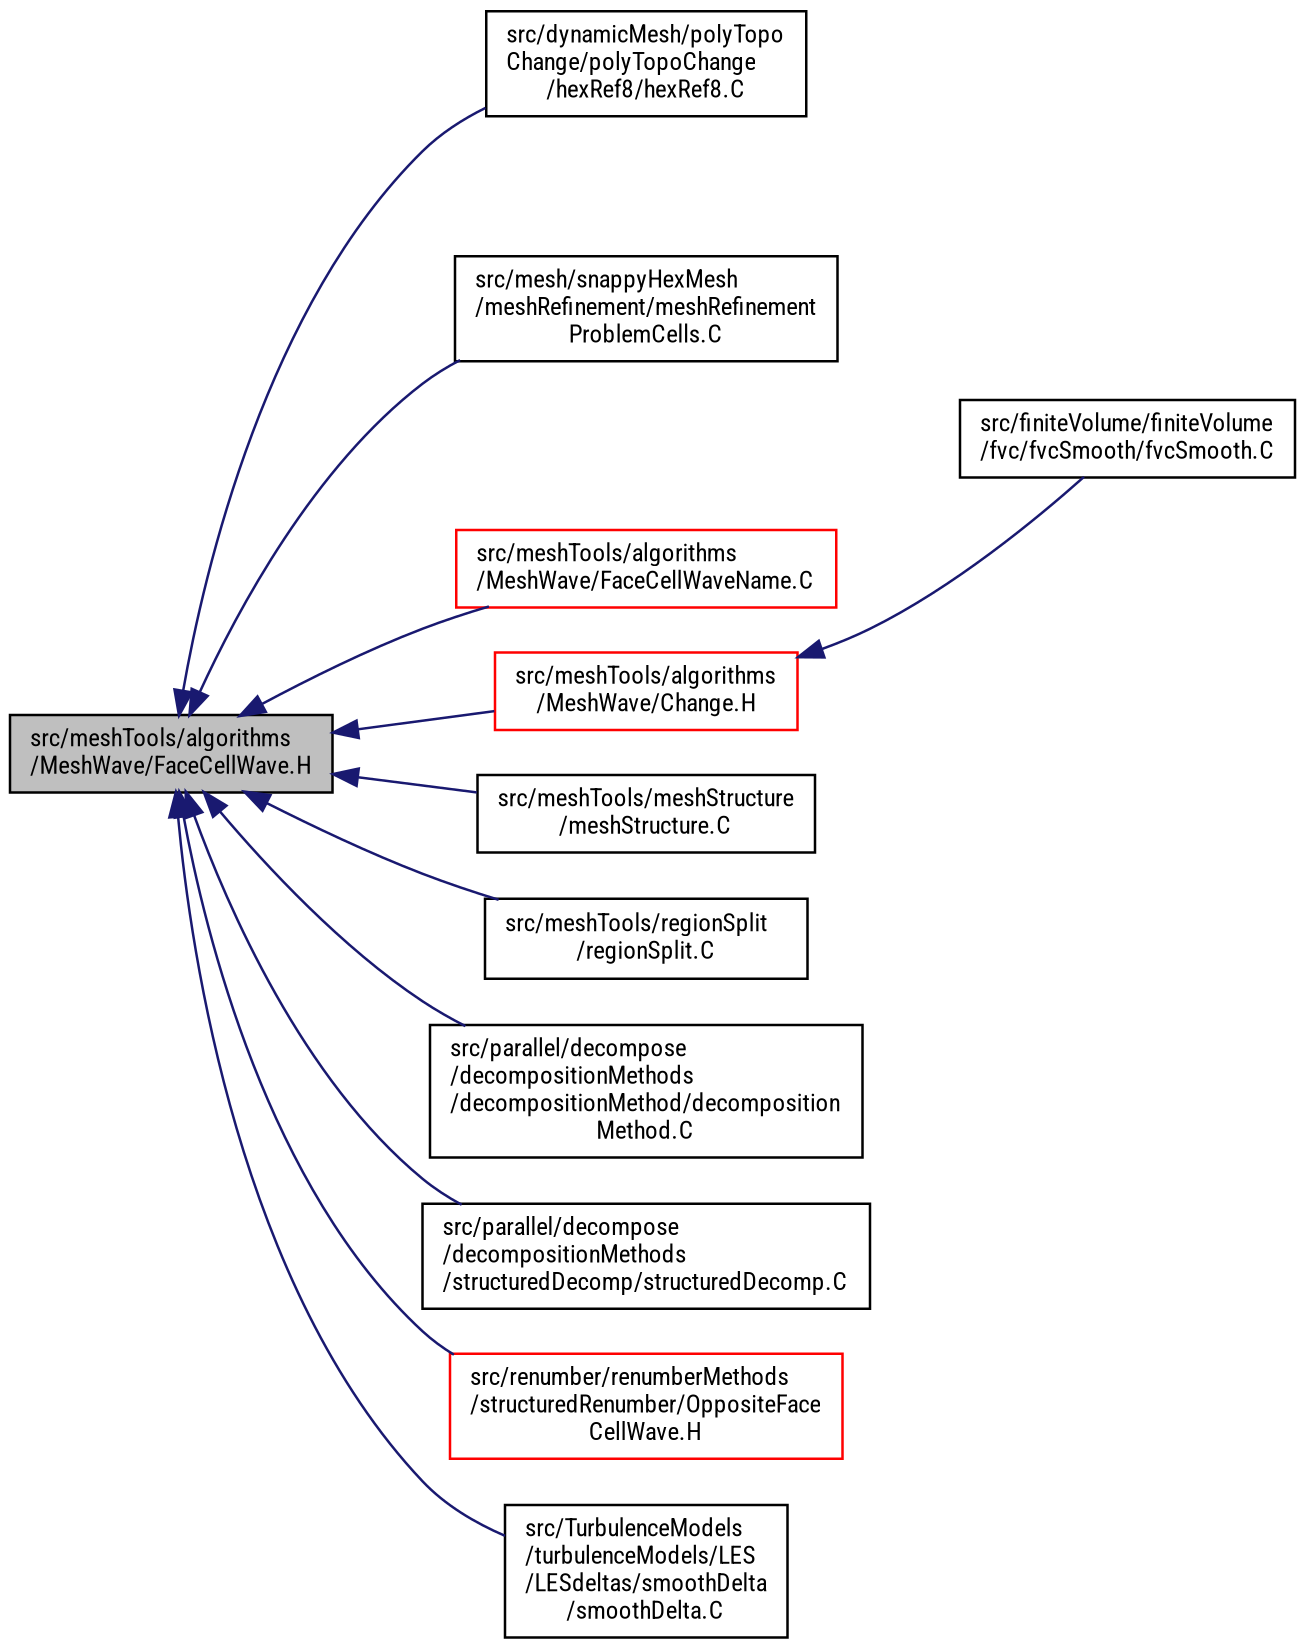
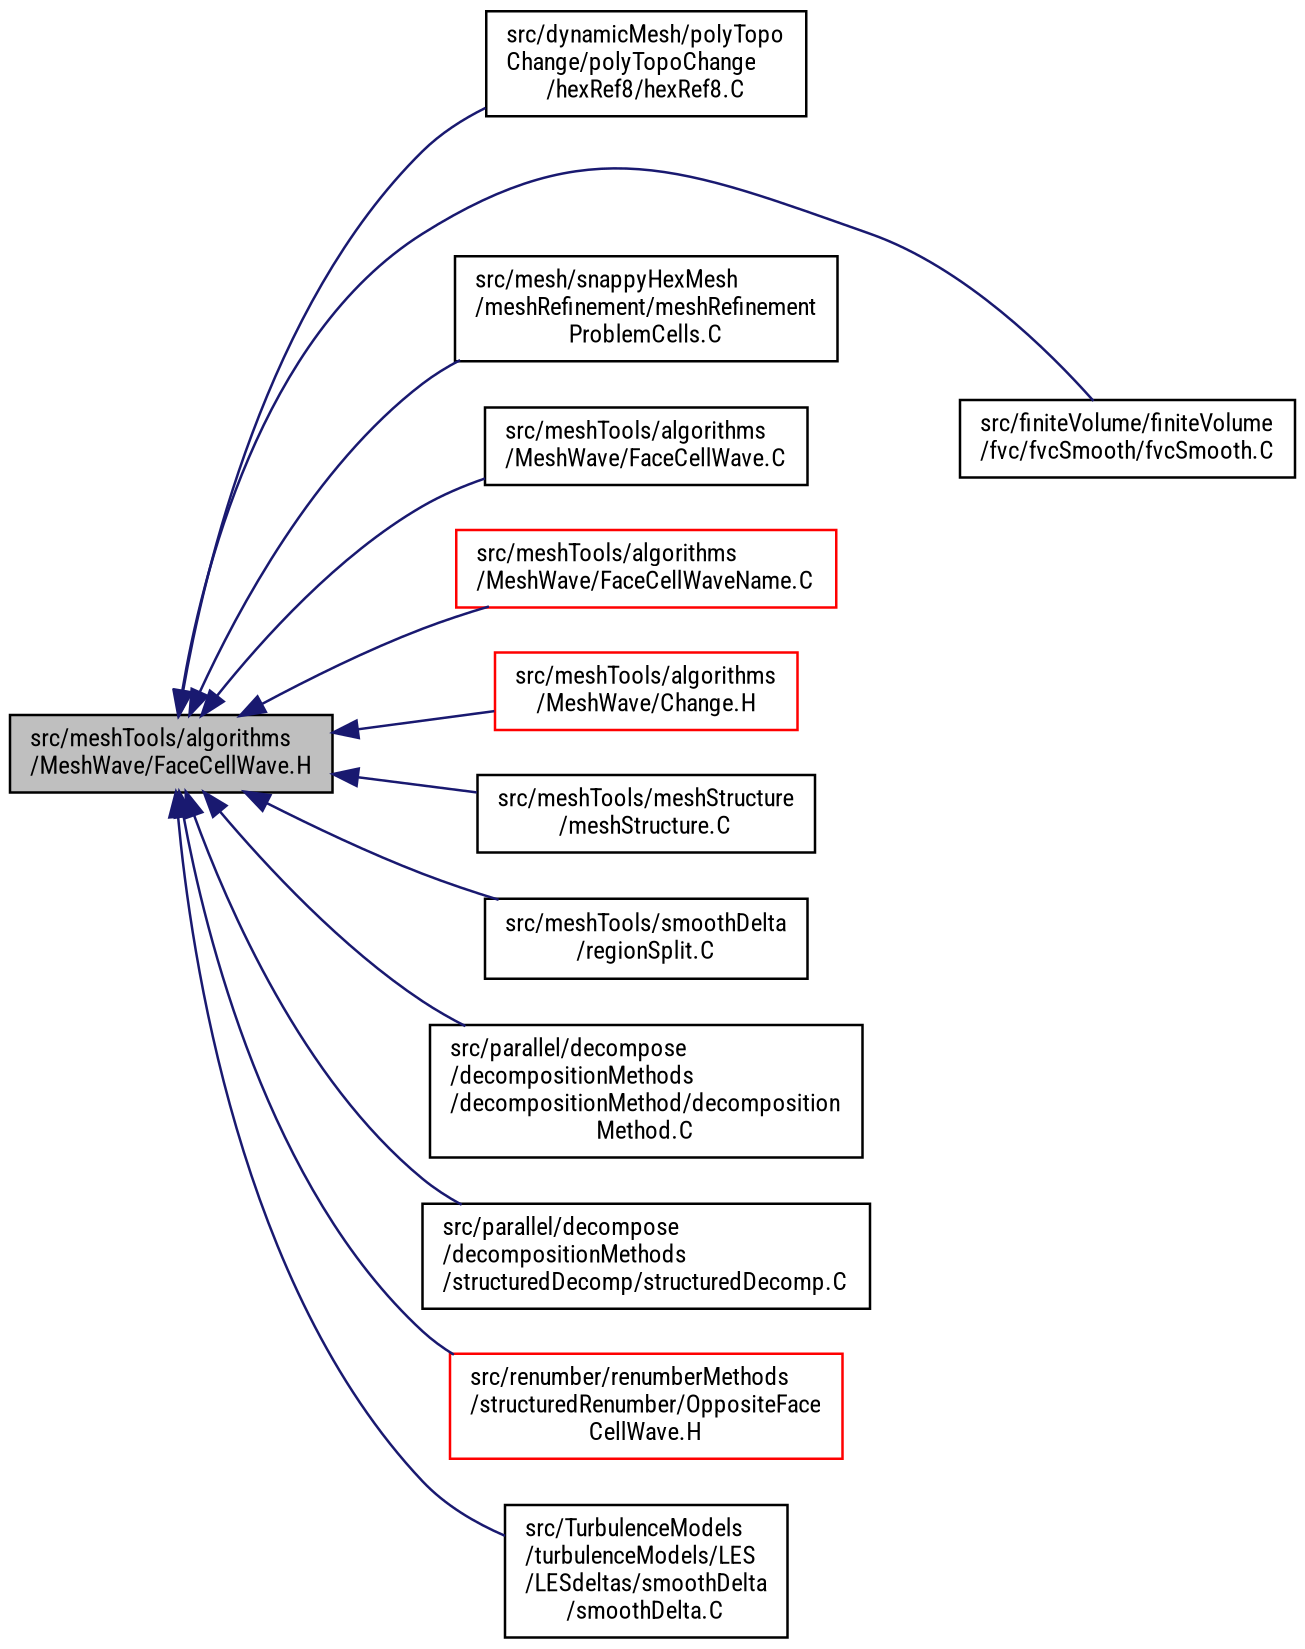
node "src/meshTools/algorithms /MeshWave/FaceCellWave.C": added
edge "src/finiteVolume/finiteVolume /fvc/fvcSmooth/fvcSmooth.C" -> "src/meshTools/algorithms /MeshWave/Change.H": now "src/finiteVolume/finiteVolume /fvc/fvcSmooth/fvcSmooth.C" -> "src/meshTools/algorithms /MeshWave/FaceCellWave.H"
node "src/meshTools/regionSplit /regionSplit.C": label "src/meshTools/regionSplit /regionSplit.C" -> "src/meshTools/smoothDelta /regionSplit.C"
